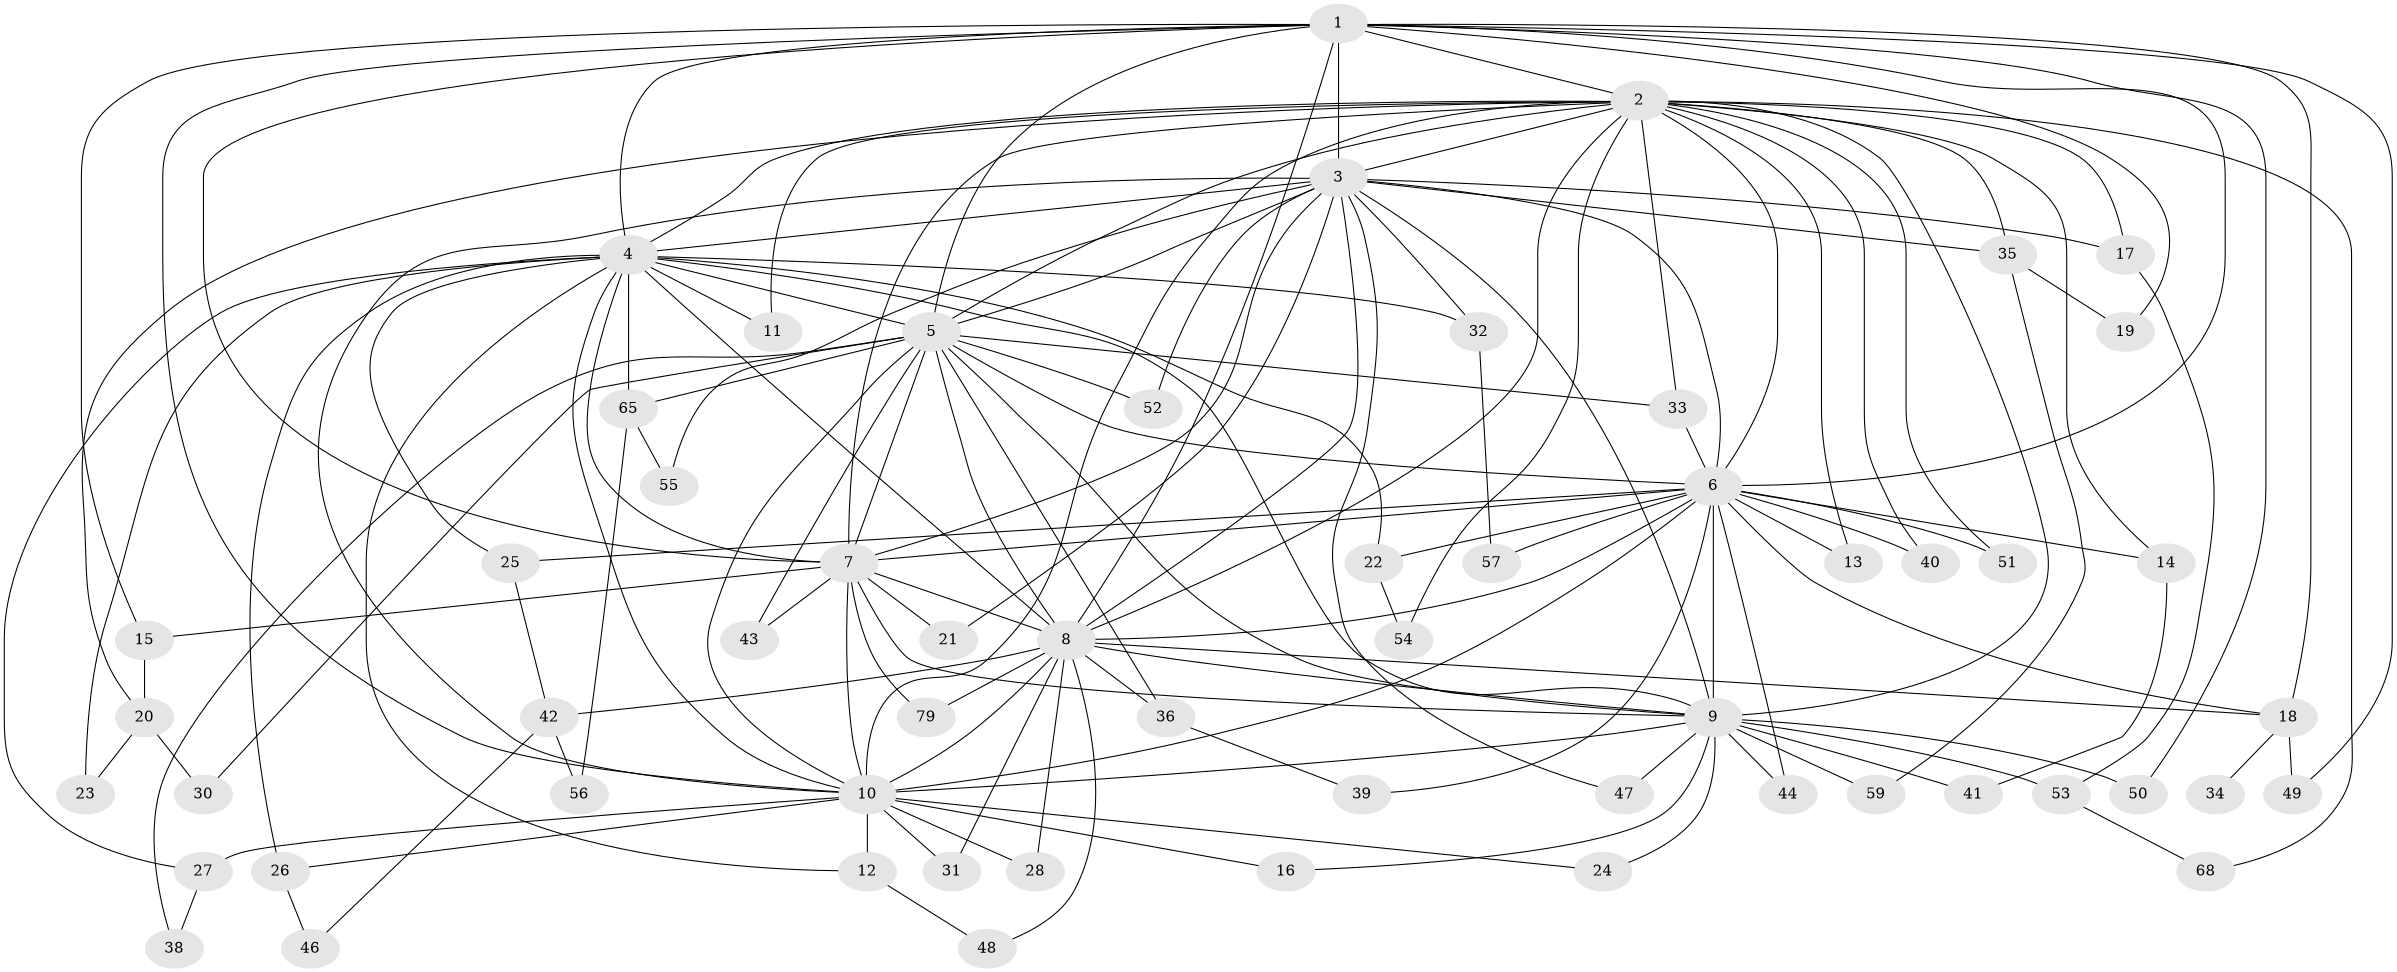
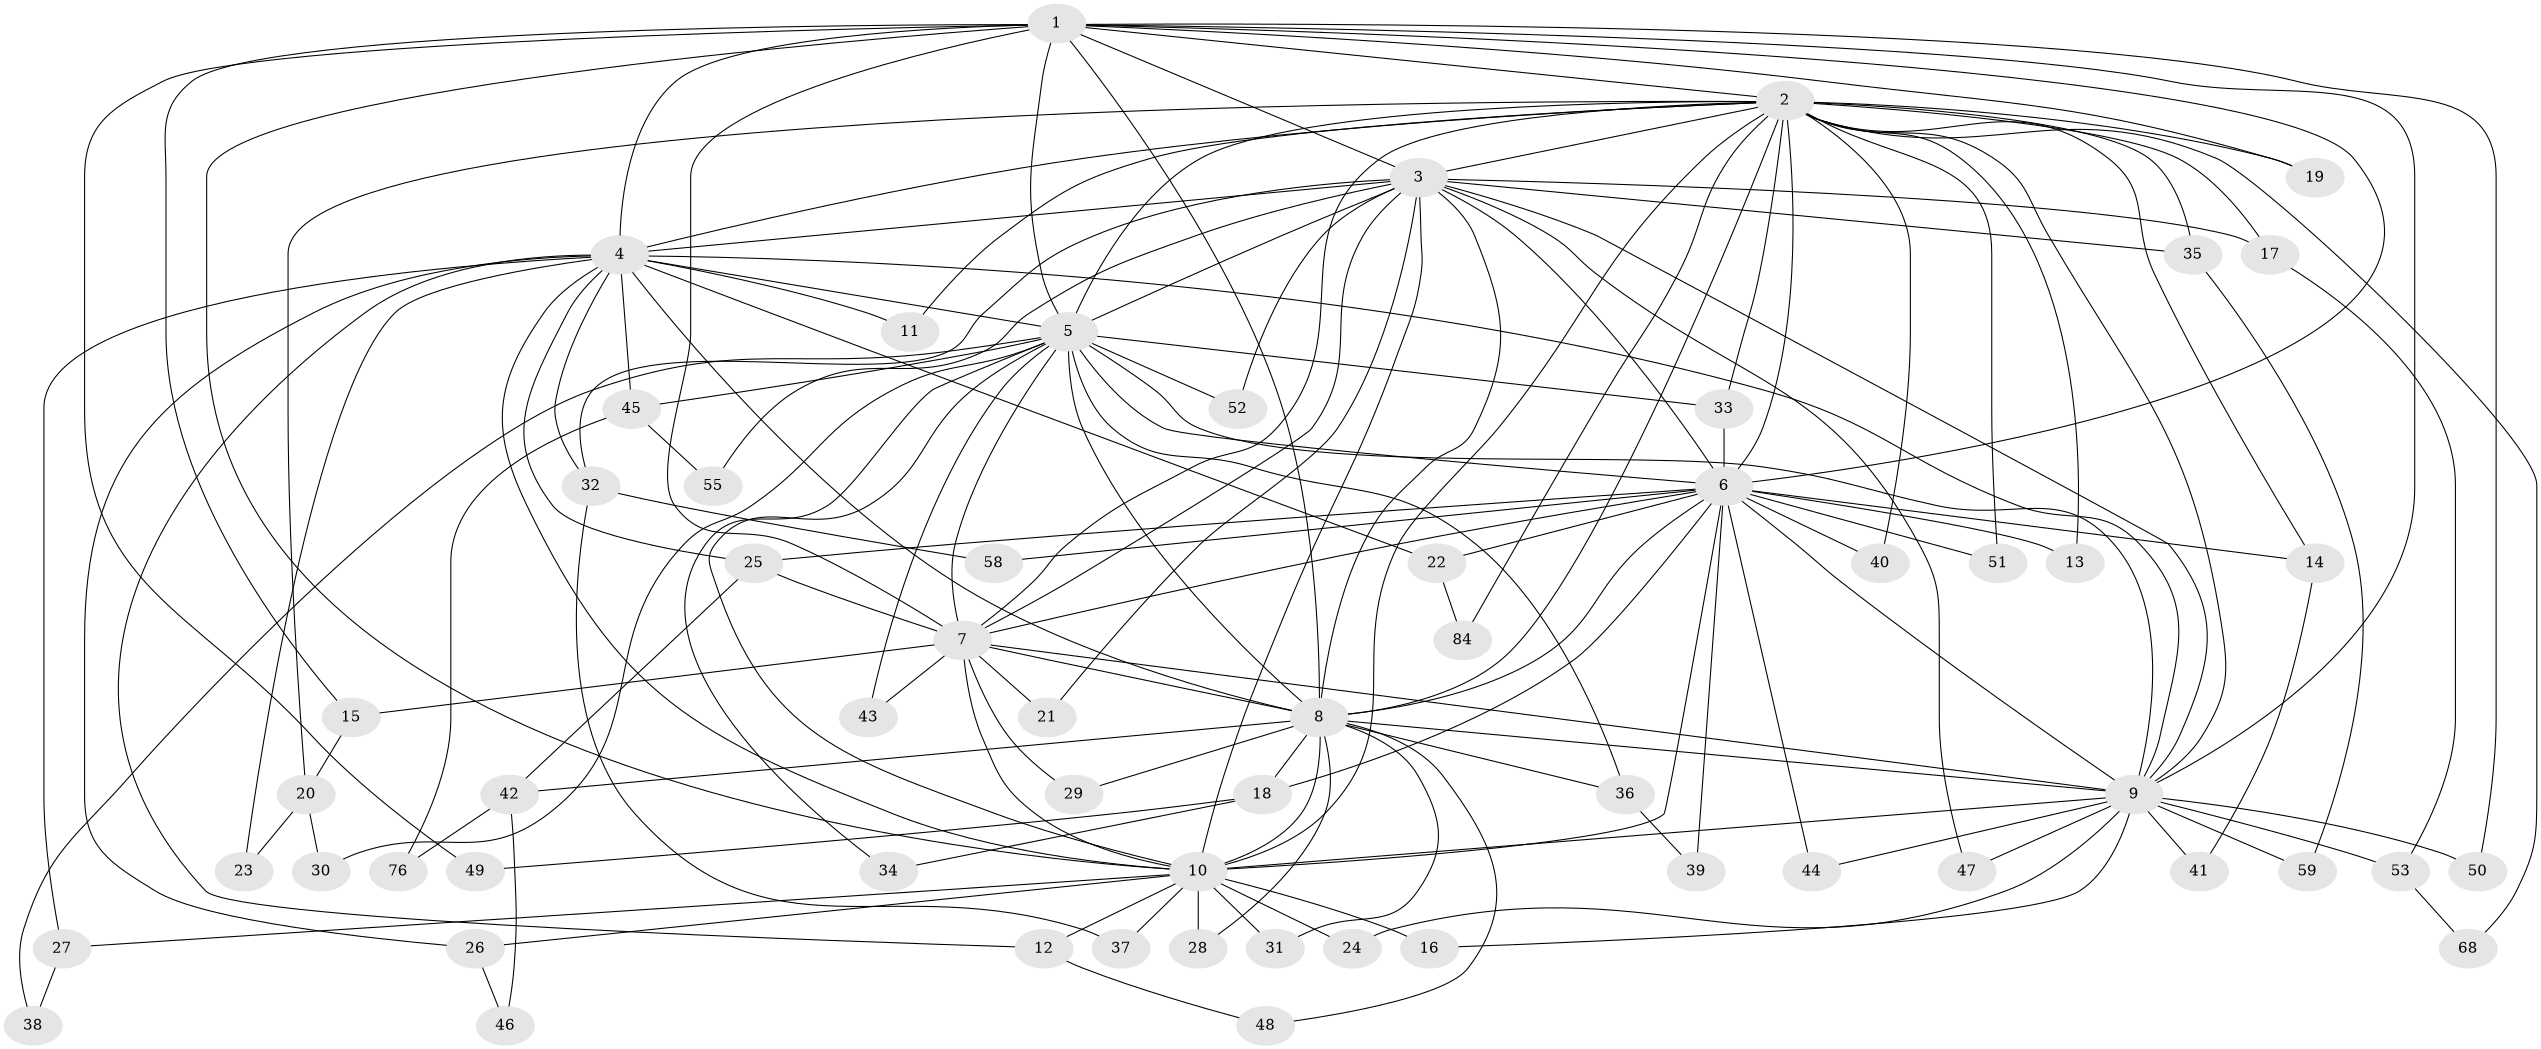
edge "1" -- "18": now "1" -- "9"
edge "35" -- "19": now "2" -- "19"
node "65": label "65" -> "45"
edge "4" -- "7": now "25" -- "7"
node "57": label "57" -> "58"
edge "5" -- "34": added
node "54": label "54" -> "84"
node "79": label "79" -> "29"
node "56": label "56" -> "76"
node "37": added
